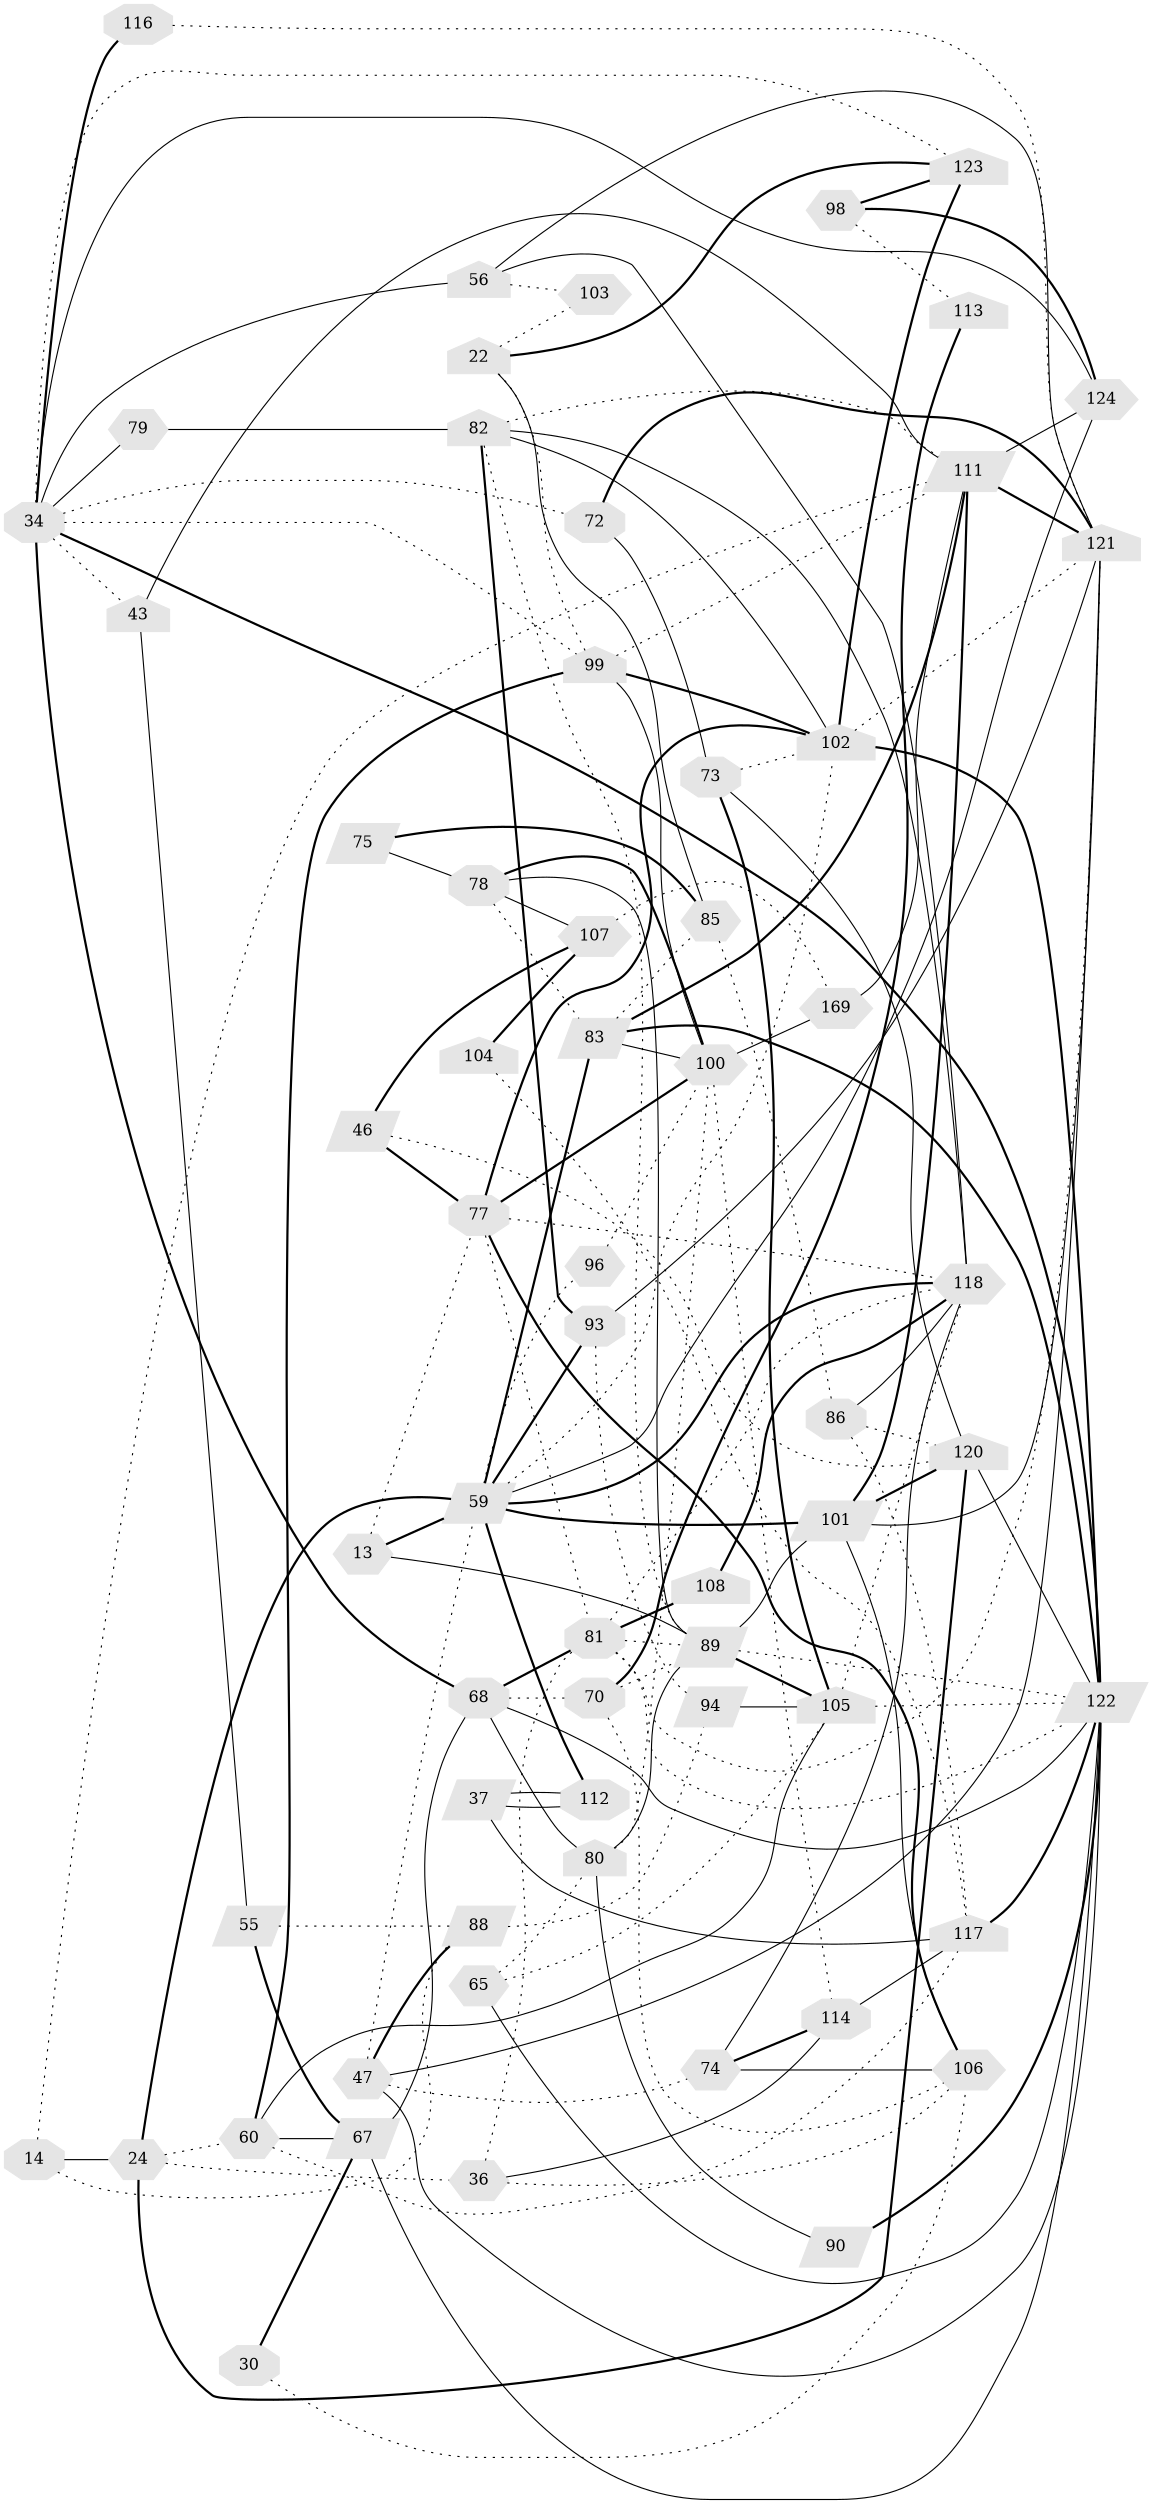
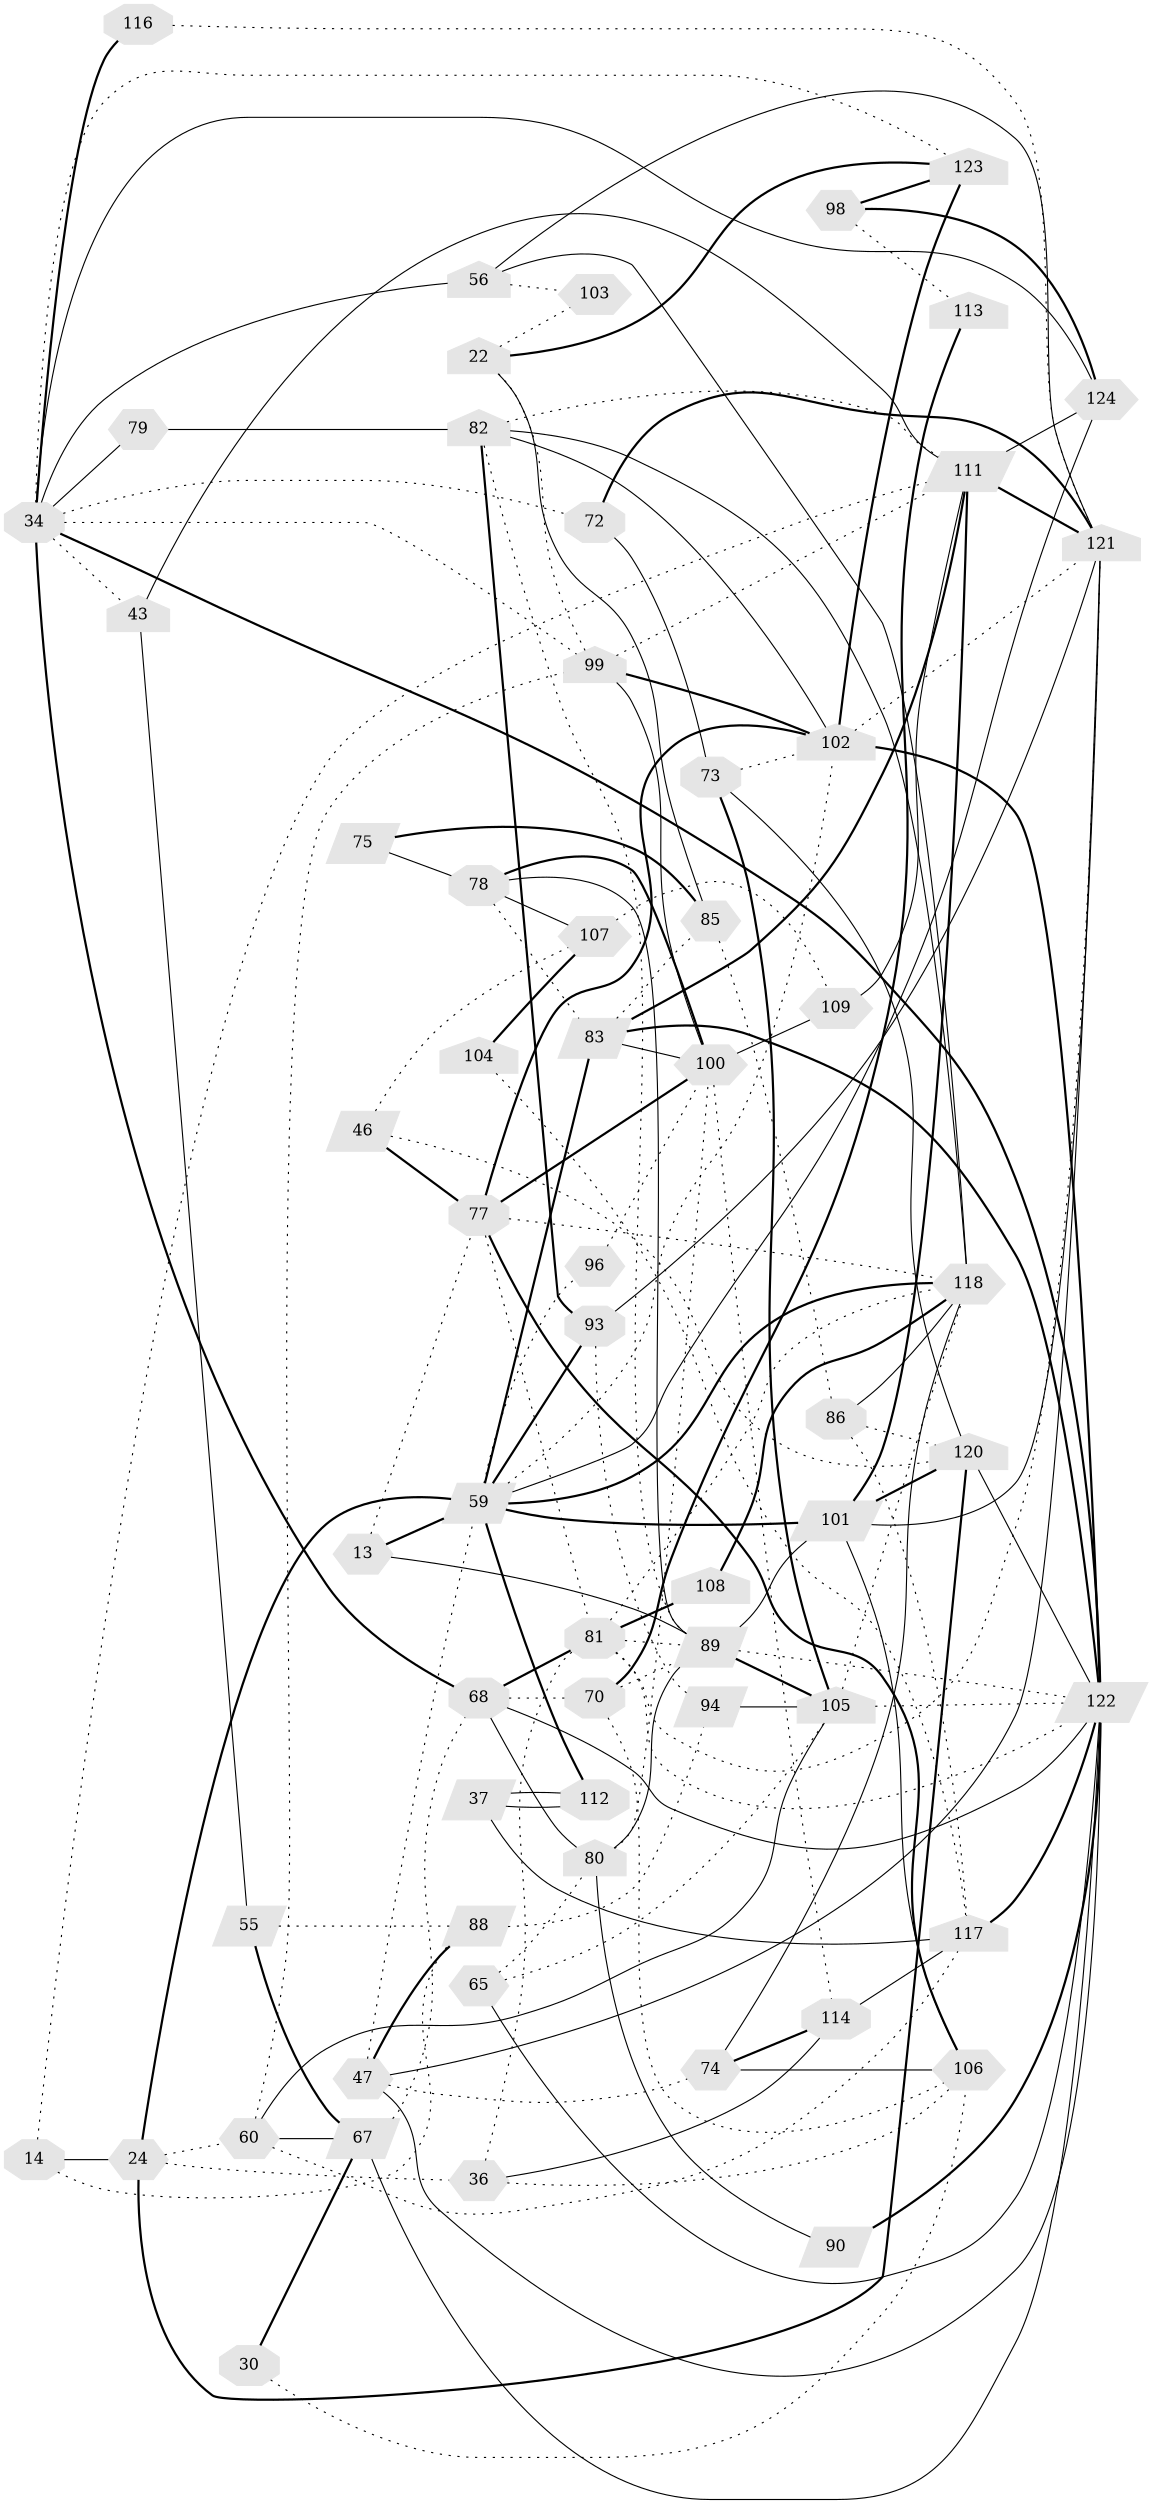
node "169": label "169" -> "109"
edge "107" -- "46": style bold -> dotted
edge "99" -- "60": style bold -> dotted
edge "68" -- "67": style solid -> dotted
